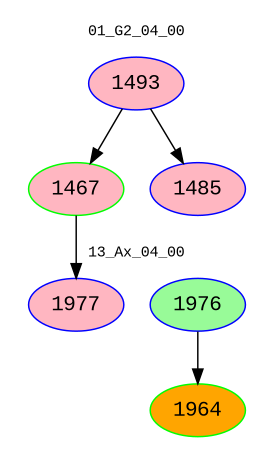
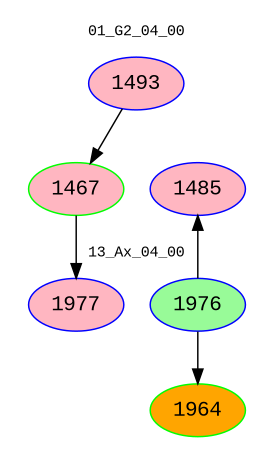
edge "1493" -> "1485": now "1976" -> "1485"
